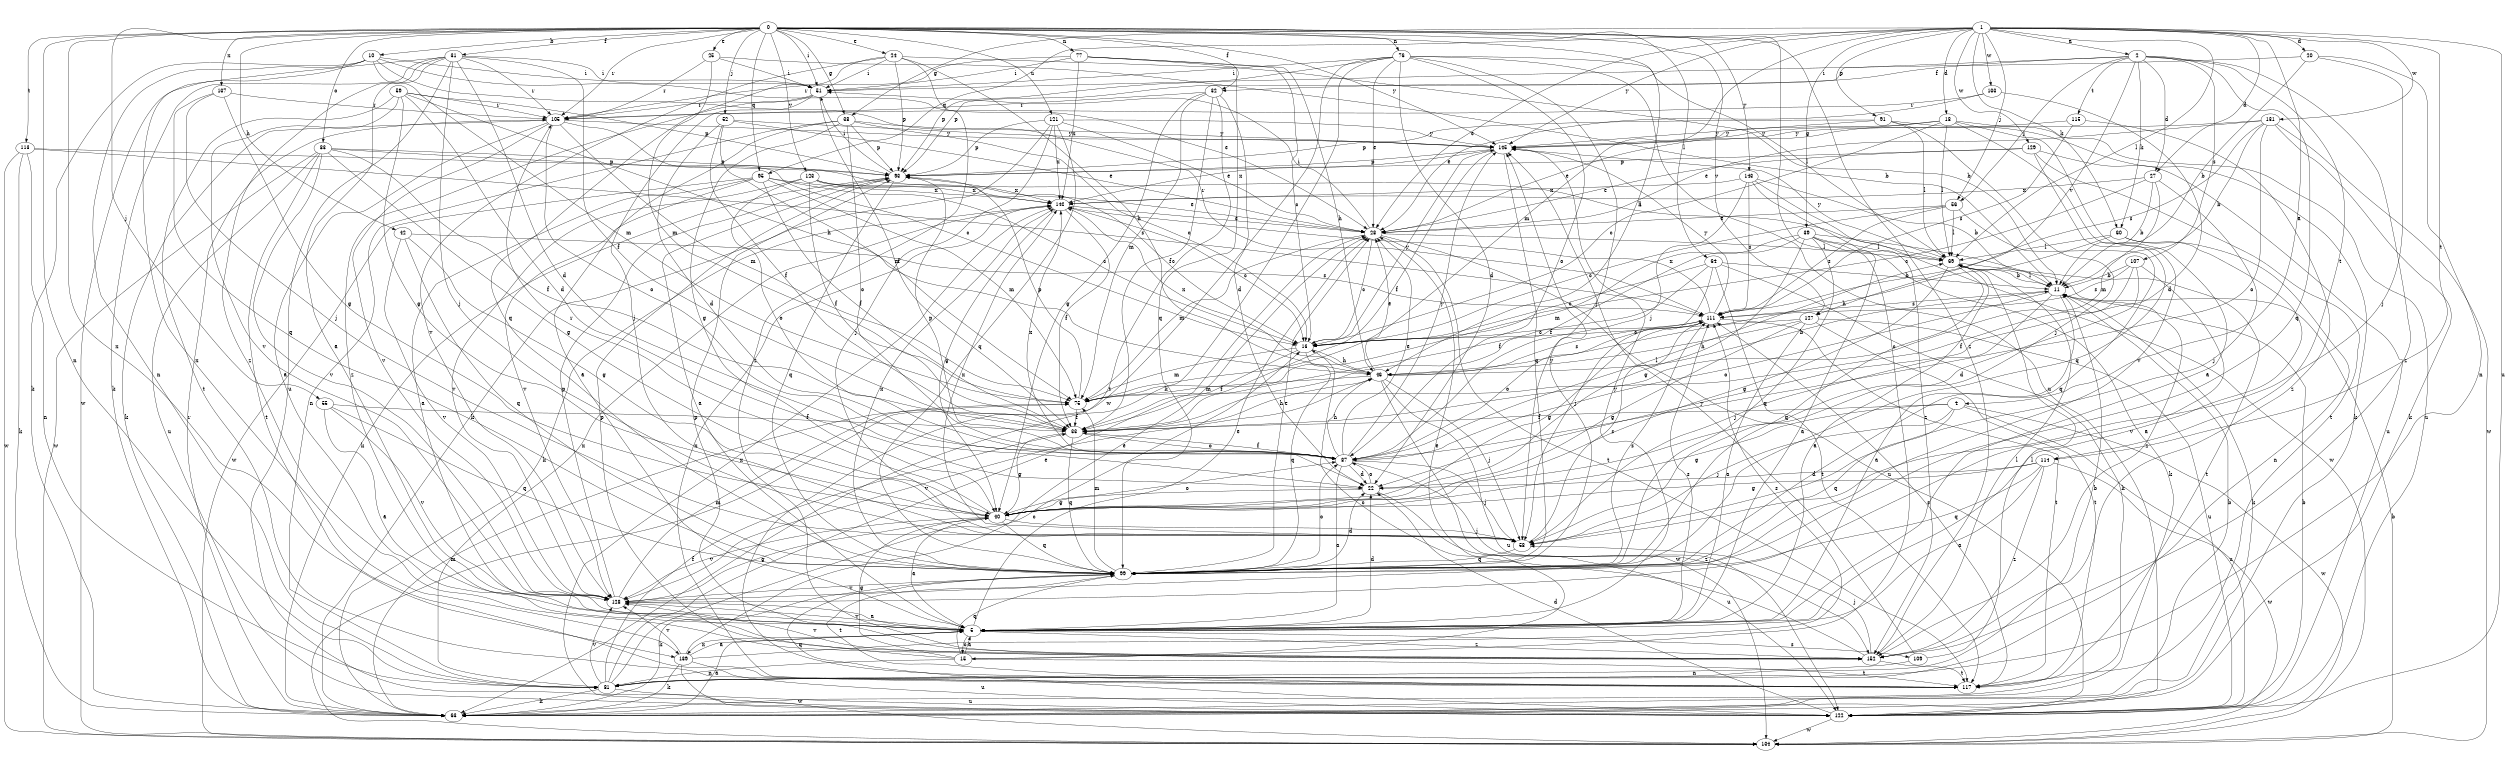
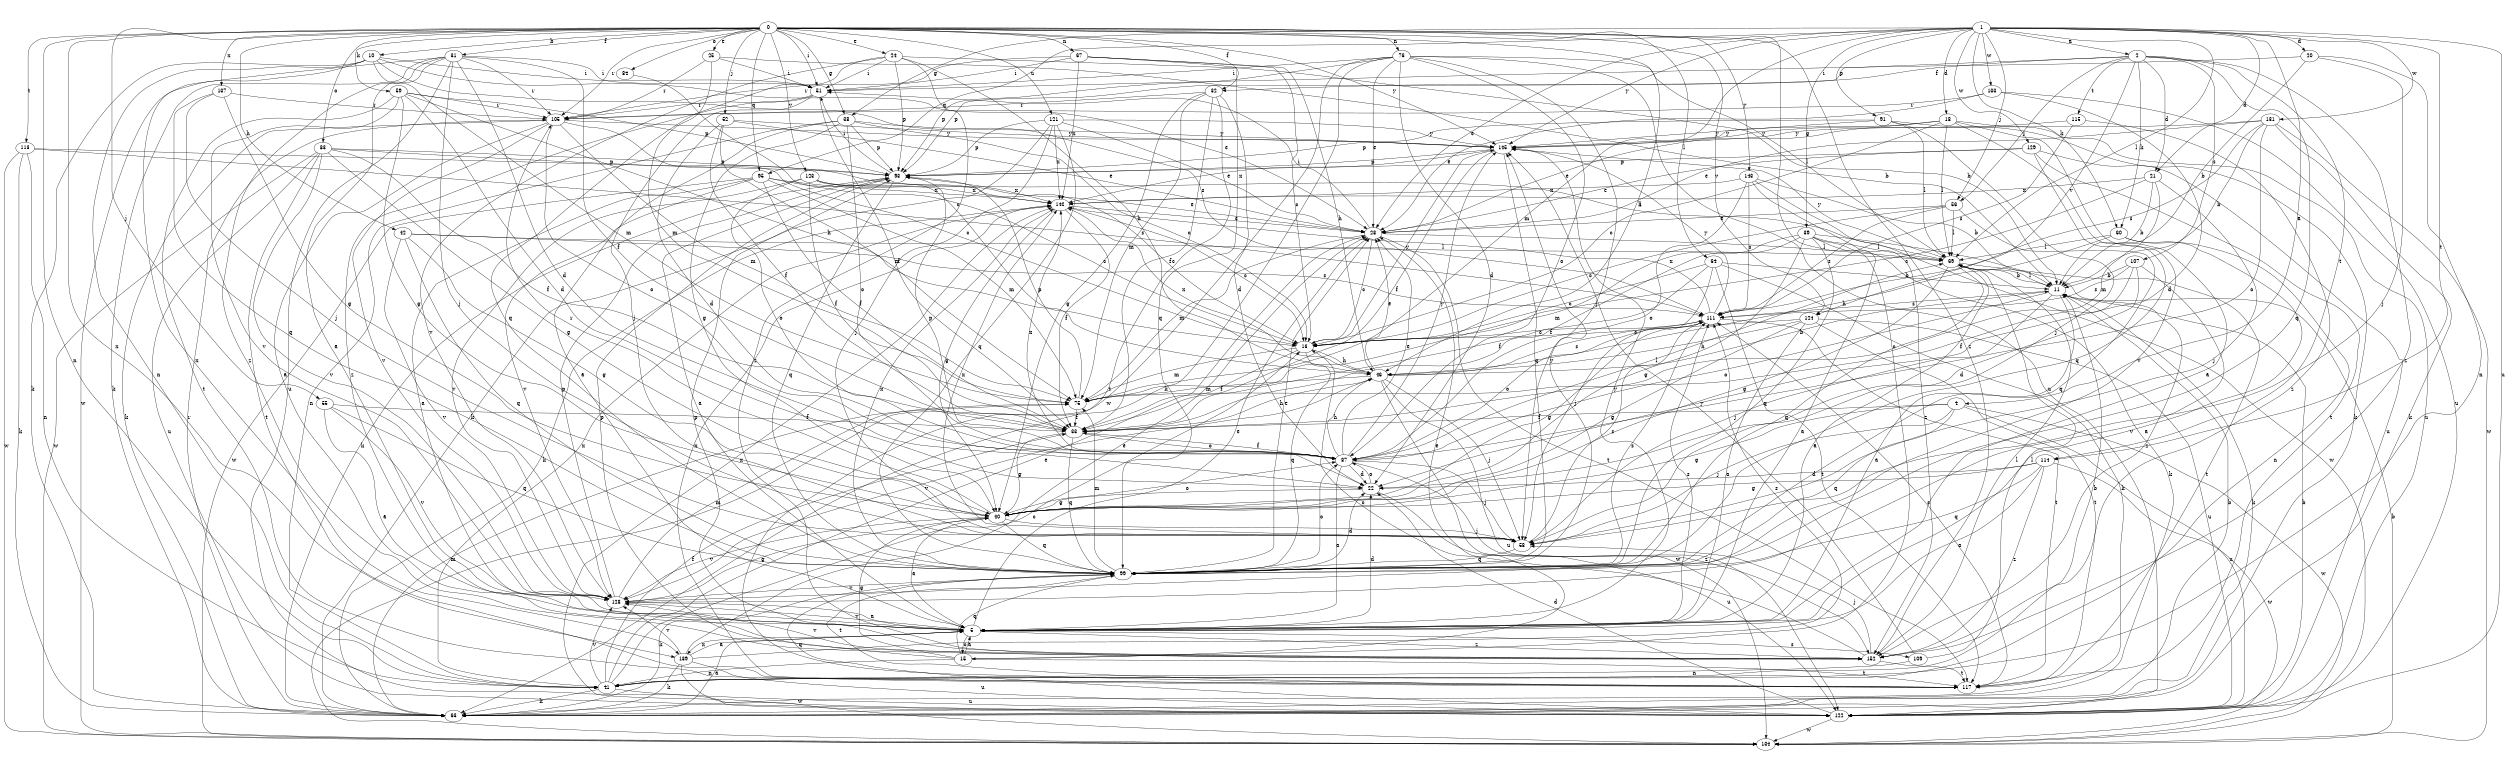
edge "0" -> "59": added, label "k"
node "77": label "77" -> "67"
node "84": added
node "27": label "27" -> "21"
edge "10" -> "111": label "r" -> "s"
edge "42" -> "69": added, label "l"
edge "143" -> "87": label "j" -> "o"
node "127": label "127" -> "124"
edge "28" -> "122": now "133" -> "122"
node "81": label "81" -> "41"
